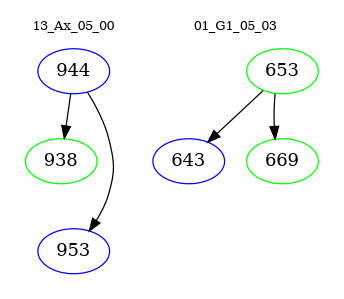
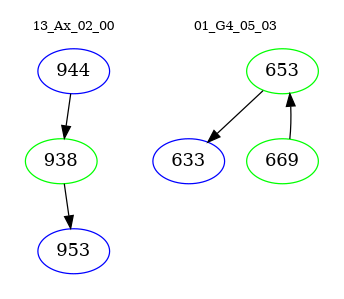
cluster "13_Ax_05_00": label "13_Ax_05_00" -> "13_Ax_02_00"
cluster "01_G1_05_03": label "01_G1_05_03" -> "01_G4_05_03"
edge "653" -> "669": reversed
edge "944" -> "953": now "938" -> "953"
node "643": label "643" -> "633"
